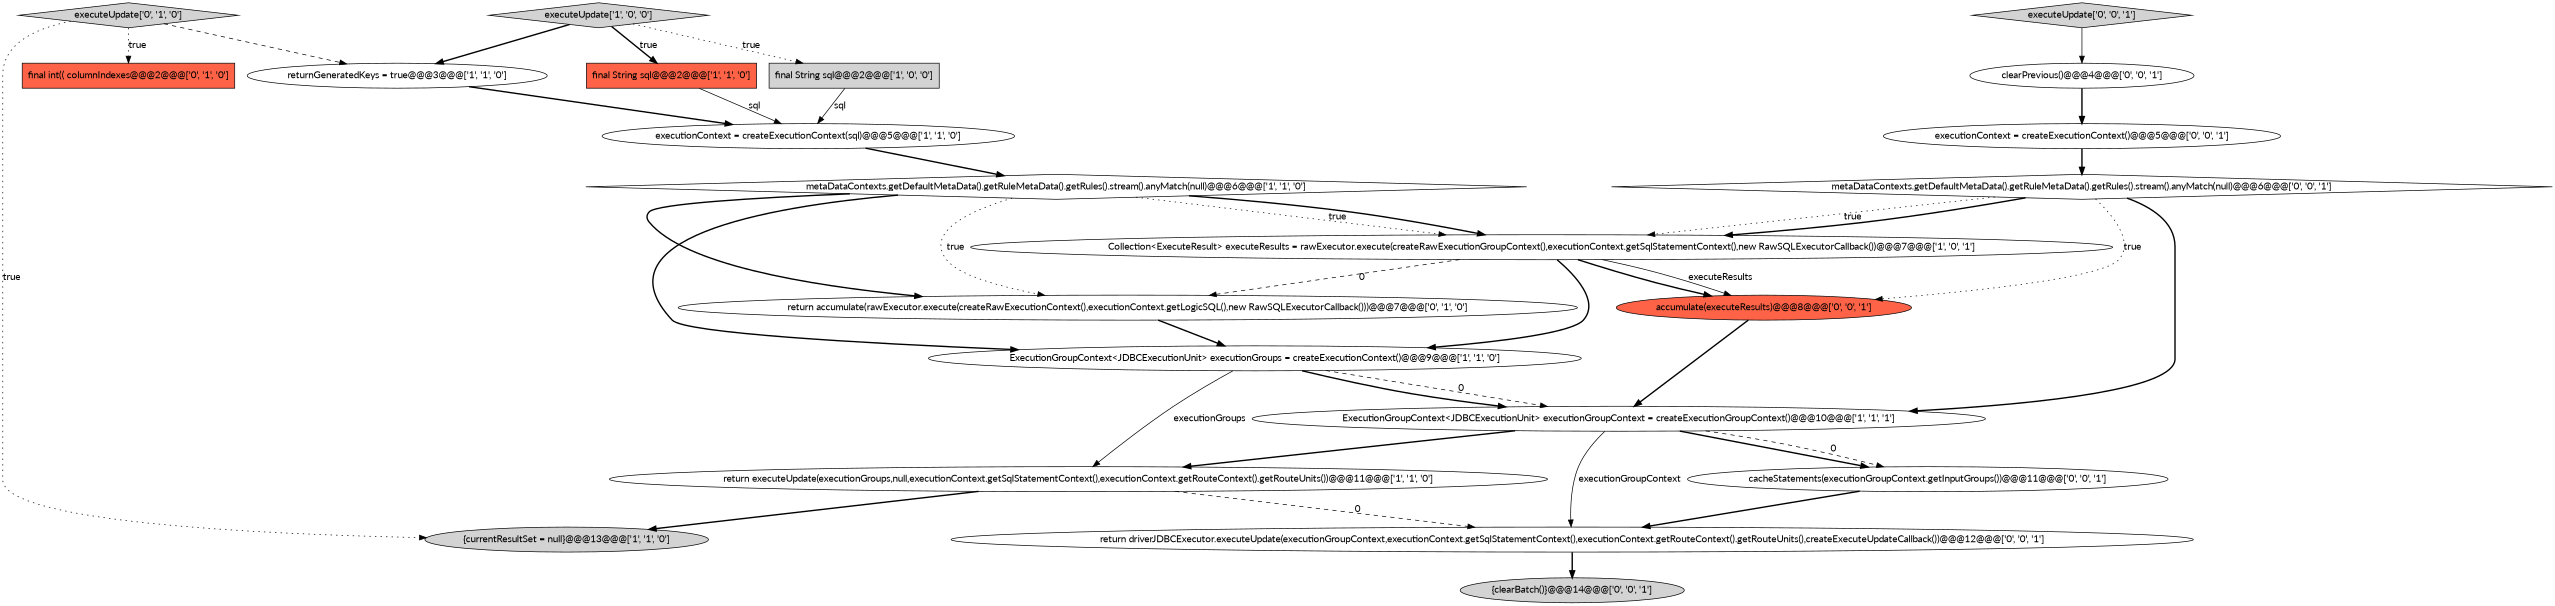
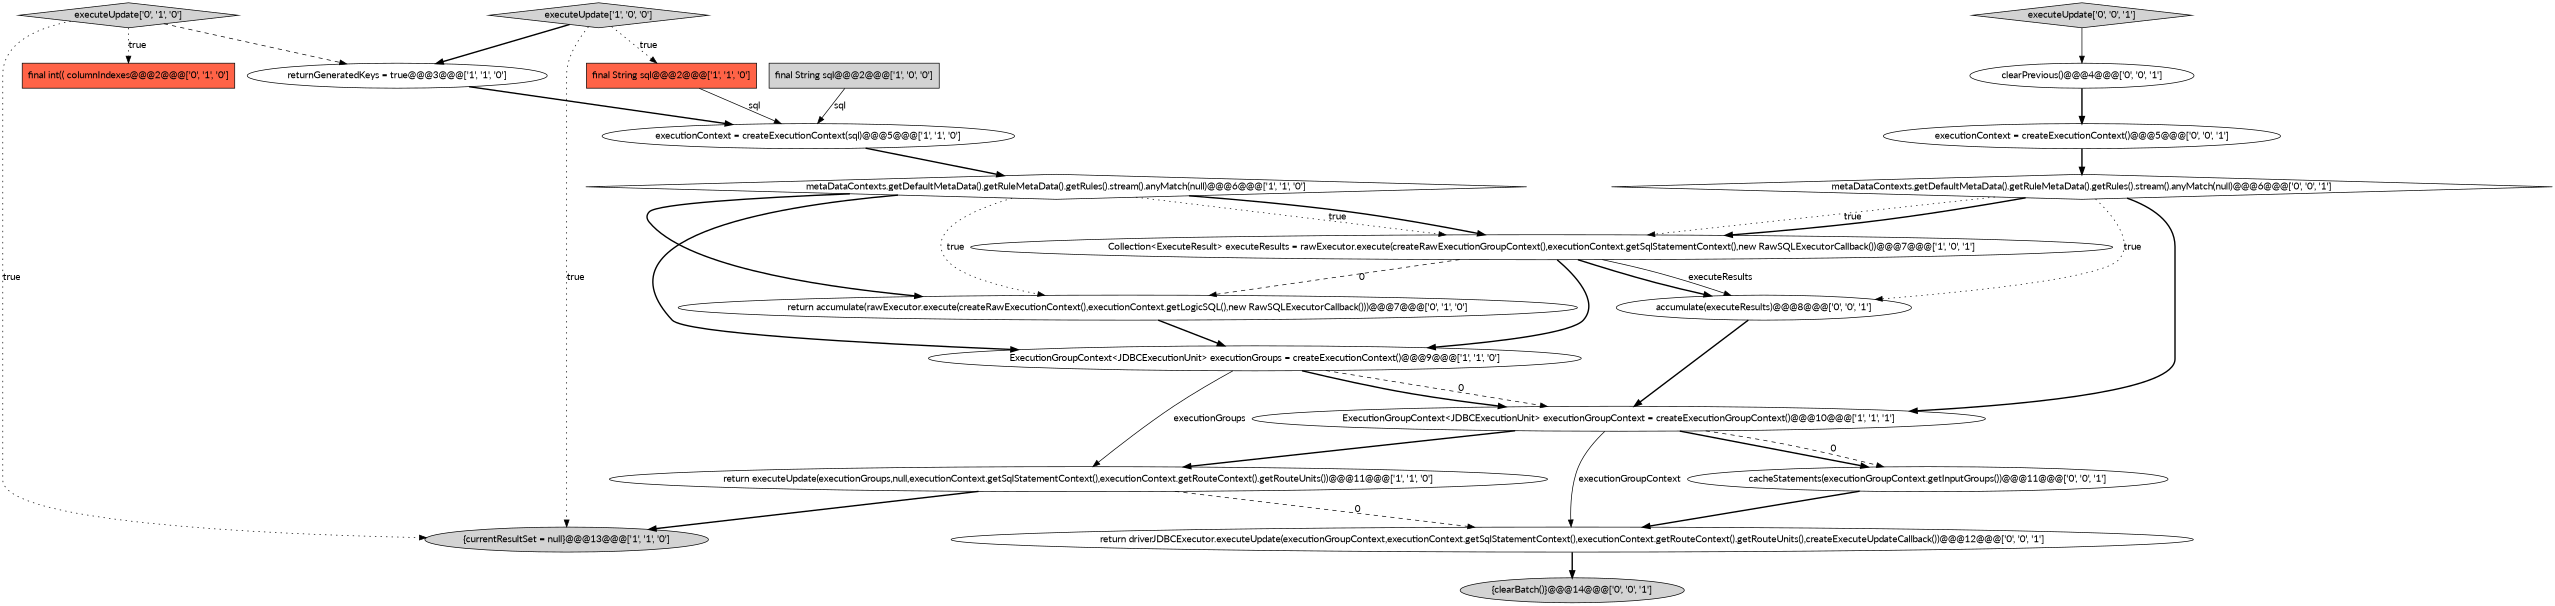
edge "executeUpdate['1', '0', '0']" -> "final String sql@@@2@@@['1', '1', '0']": style bold -> dotted
edge "executeUpdate['1', '0', '0']" -> "final String sql@@@2@@@['1', '0', '0']": now "executeUpdate['1', '0', '0']" -> "{currentResultSet = null}@@@13@@@['1', '1', '0']"
node "accumulate(executeResults)@@@8@@@['0', '0', '1']": fillcolor tomato -> white
